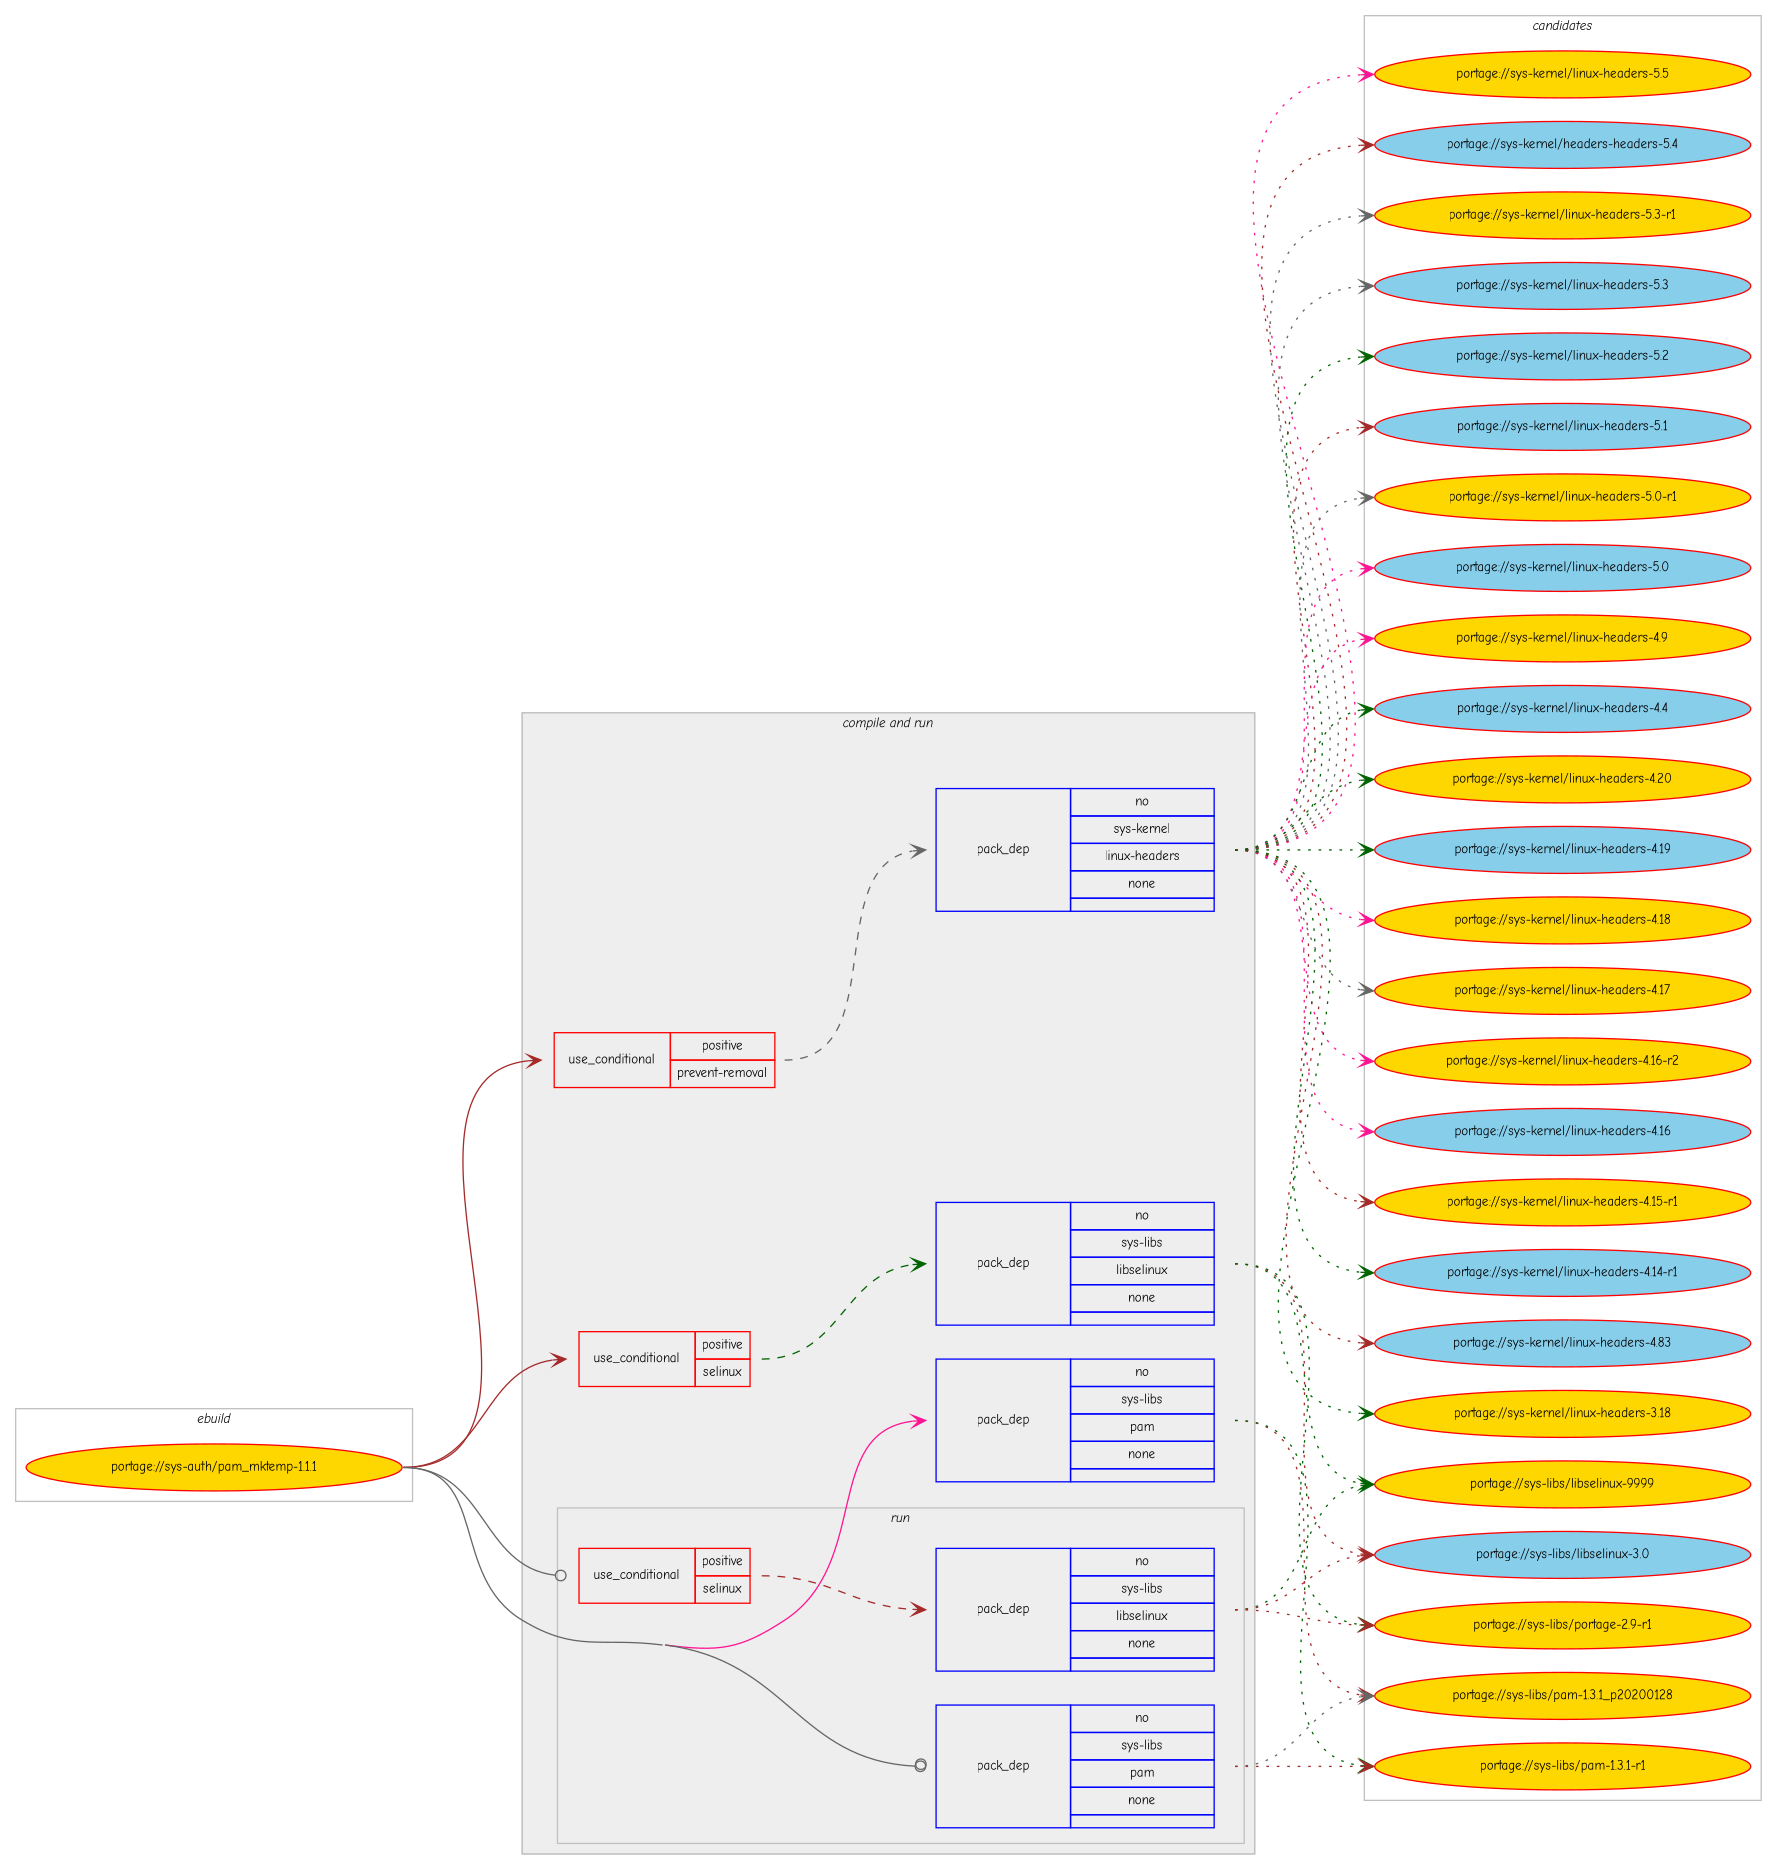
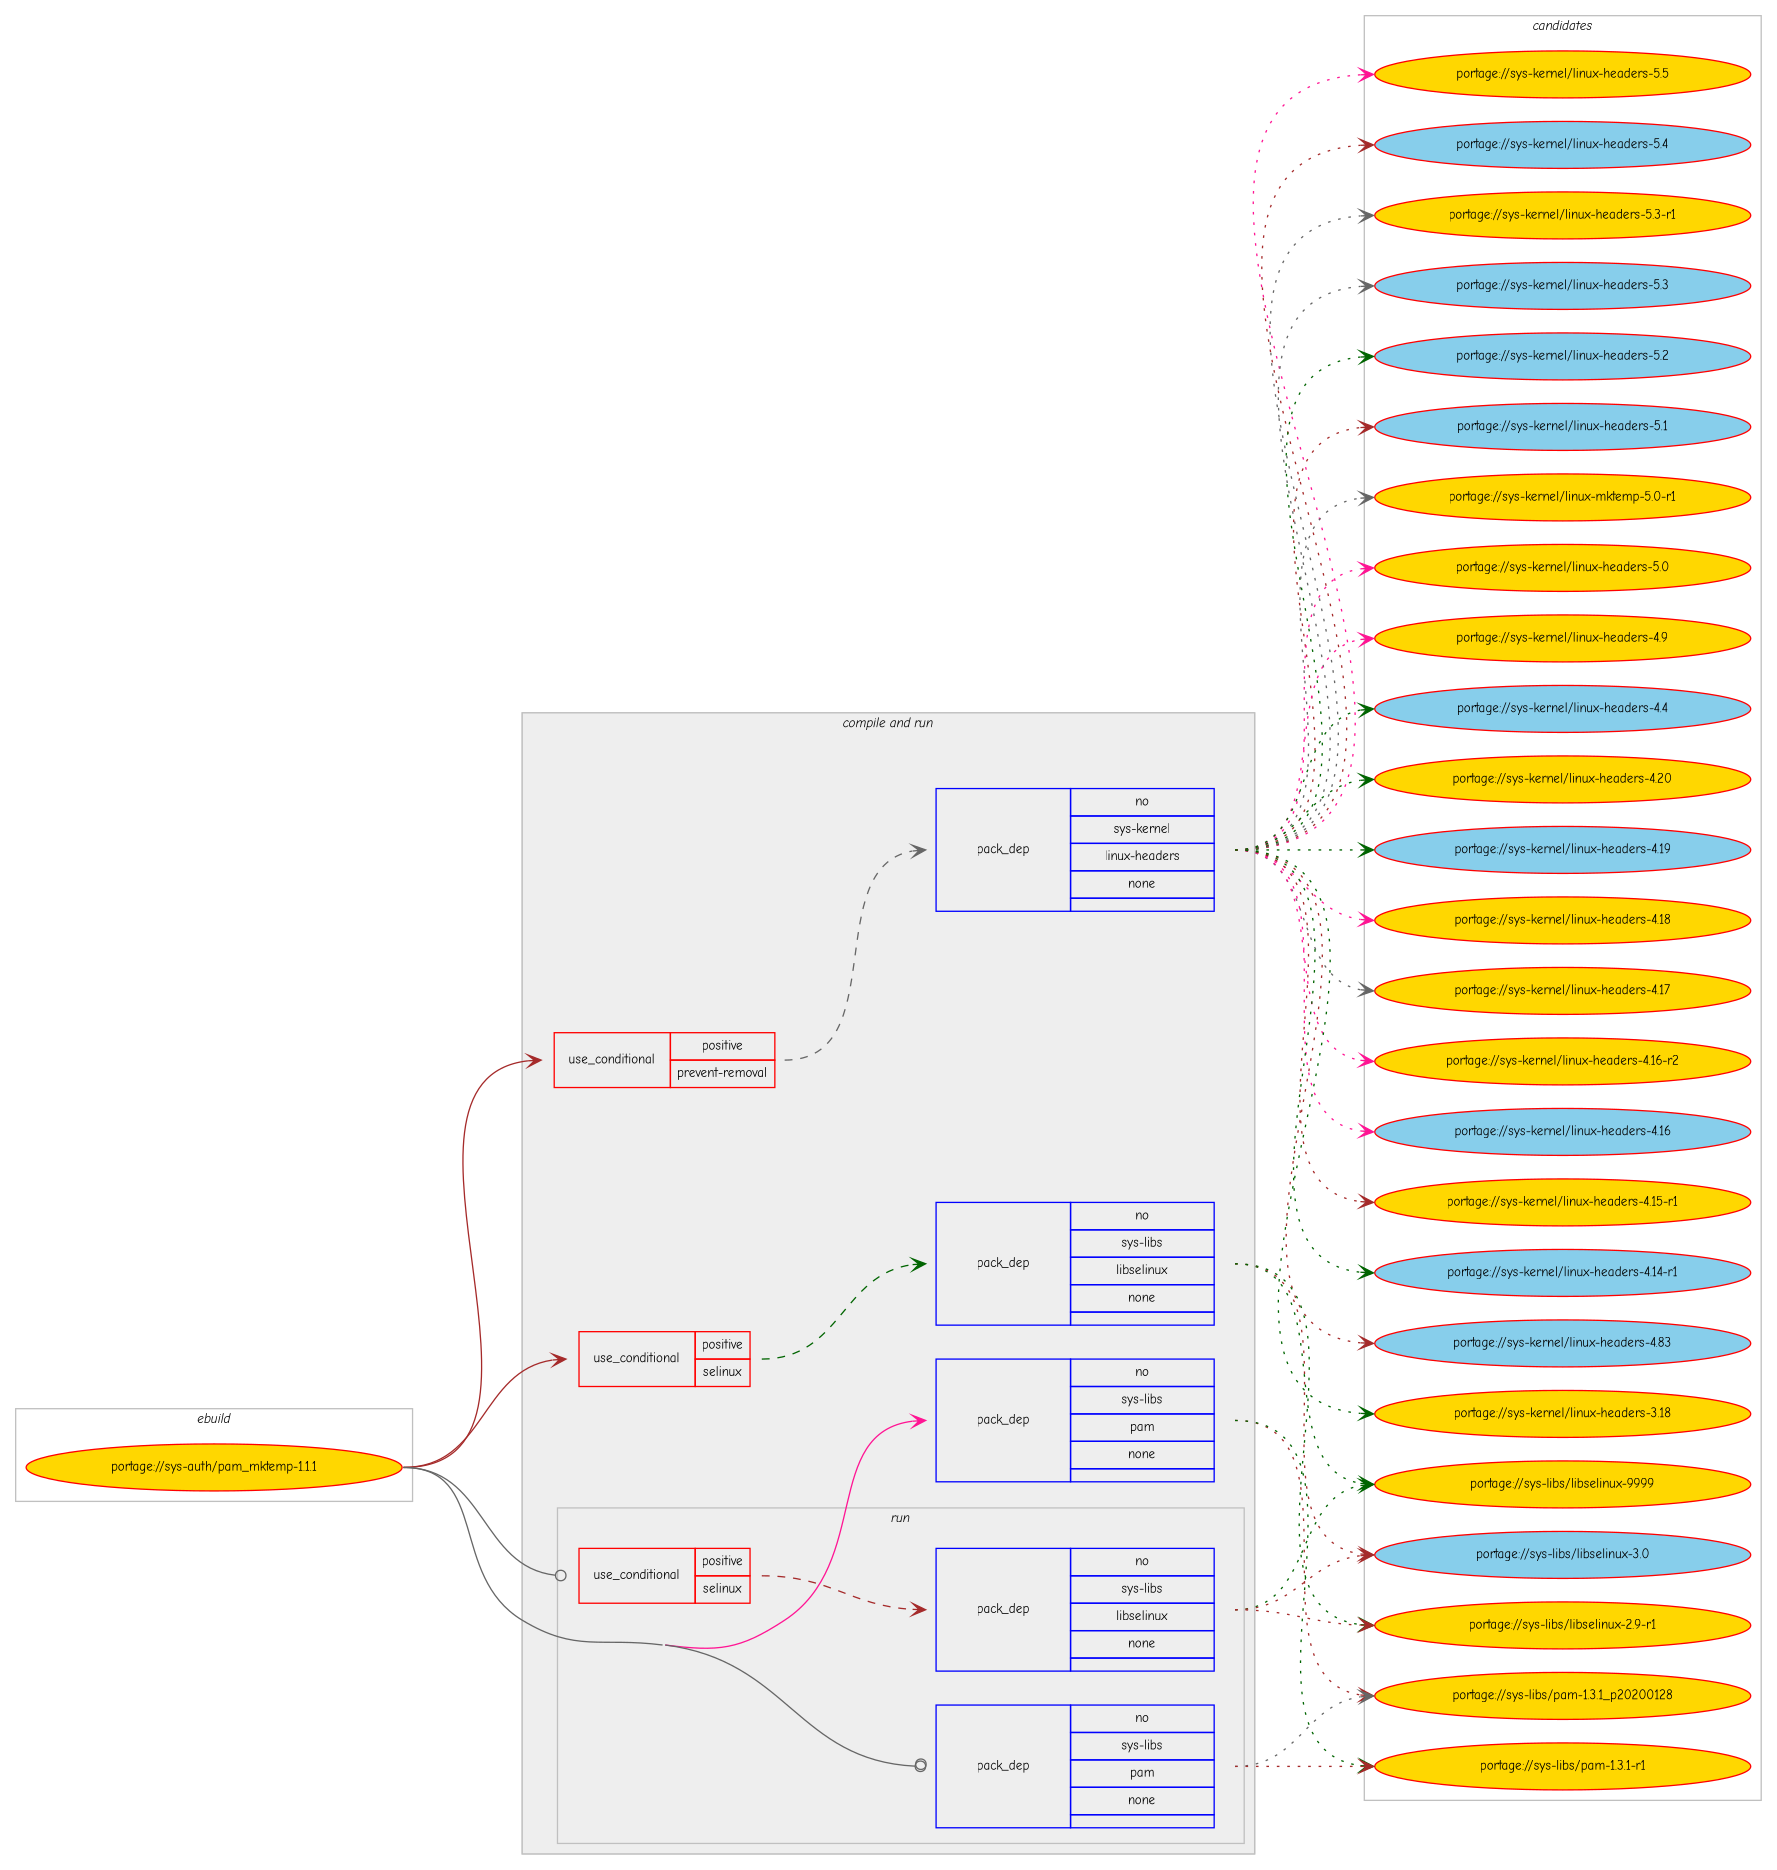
node "portage://sys-kernel/headers-headers-5.4": label "portage://sys-kernel/headers-headers-5.4" -> "portage://sys-kernel/linux-headers-5.4"
node "portage://sys-kernel/linux-headers-5.0-r1": label "portage://sys-kernel/linux-headers-5.0-r1" -> "portage://sys-kernel/linux-mktemp-5.0-r1"
node "portage://sys-kernel/linux-headers-5.0": fillcolor skyblue -> gold
node "portage://sys-libs/portage-2.9-r1": label "portage://sys-libs/portage-2.9-r1" -> "portage://sys-libs/libselinux-2.9-r1"
